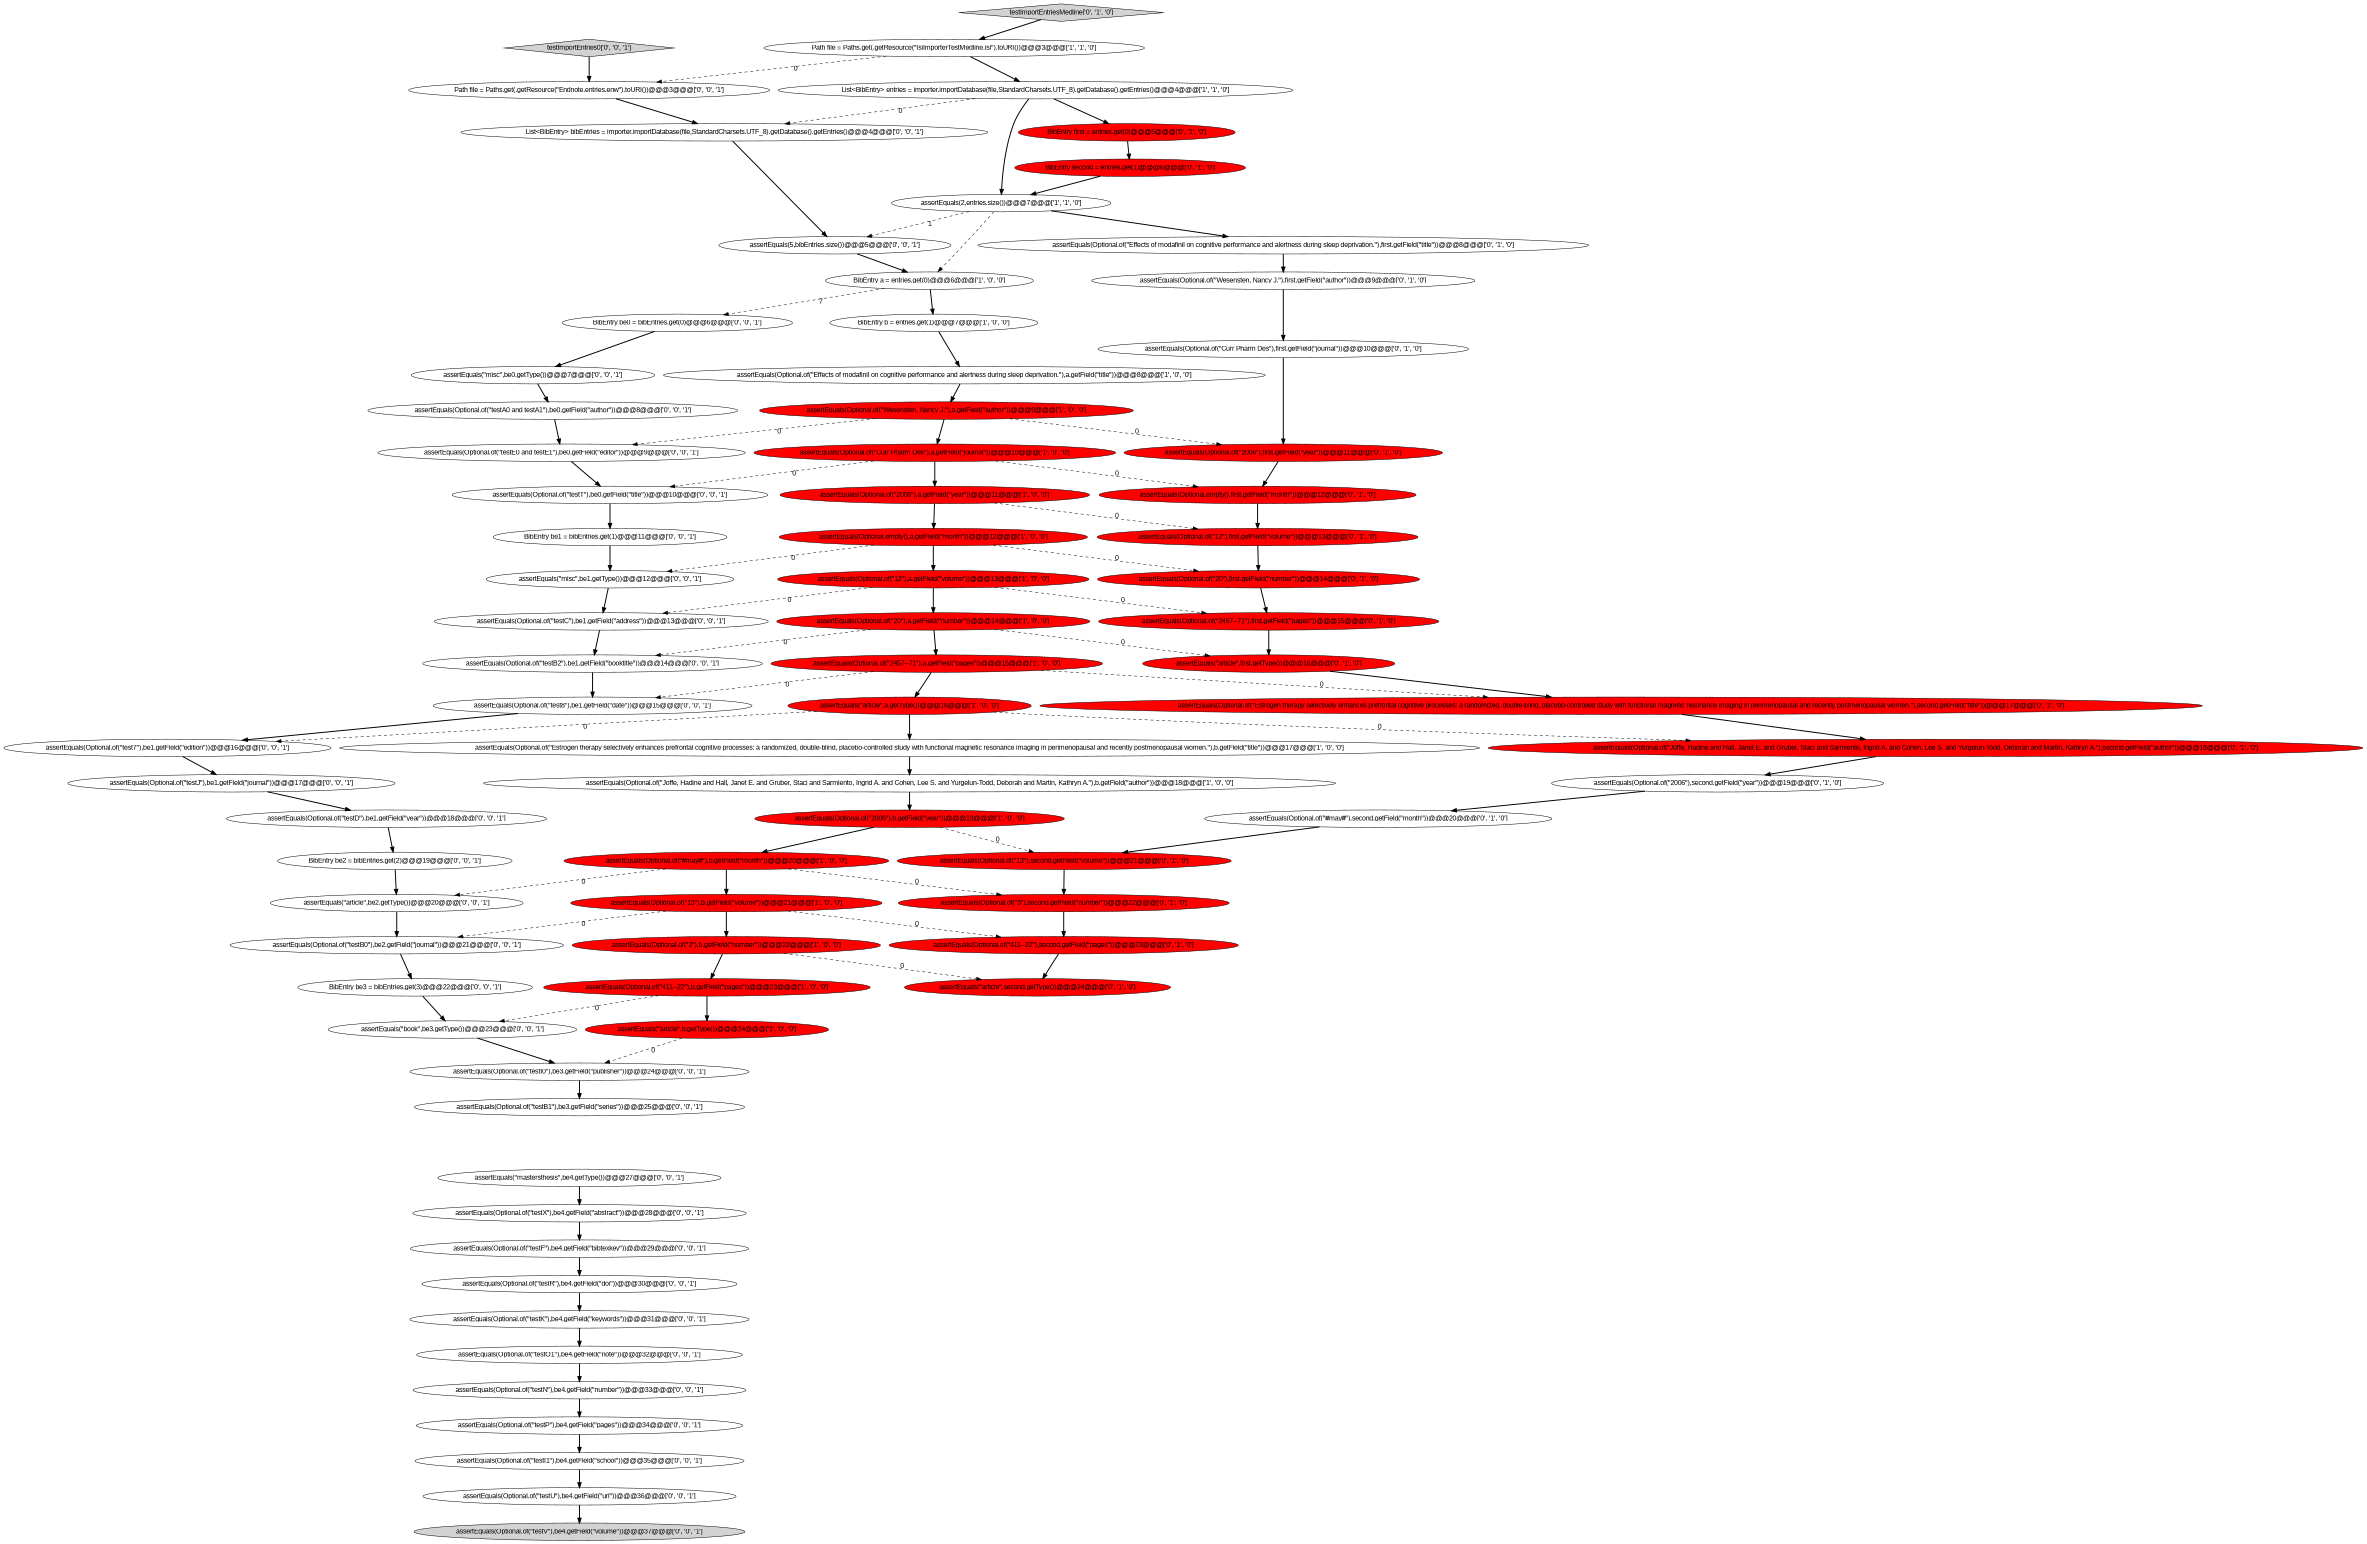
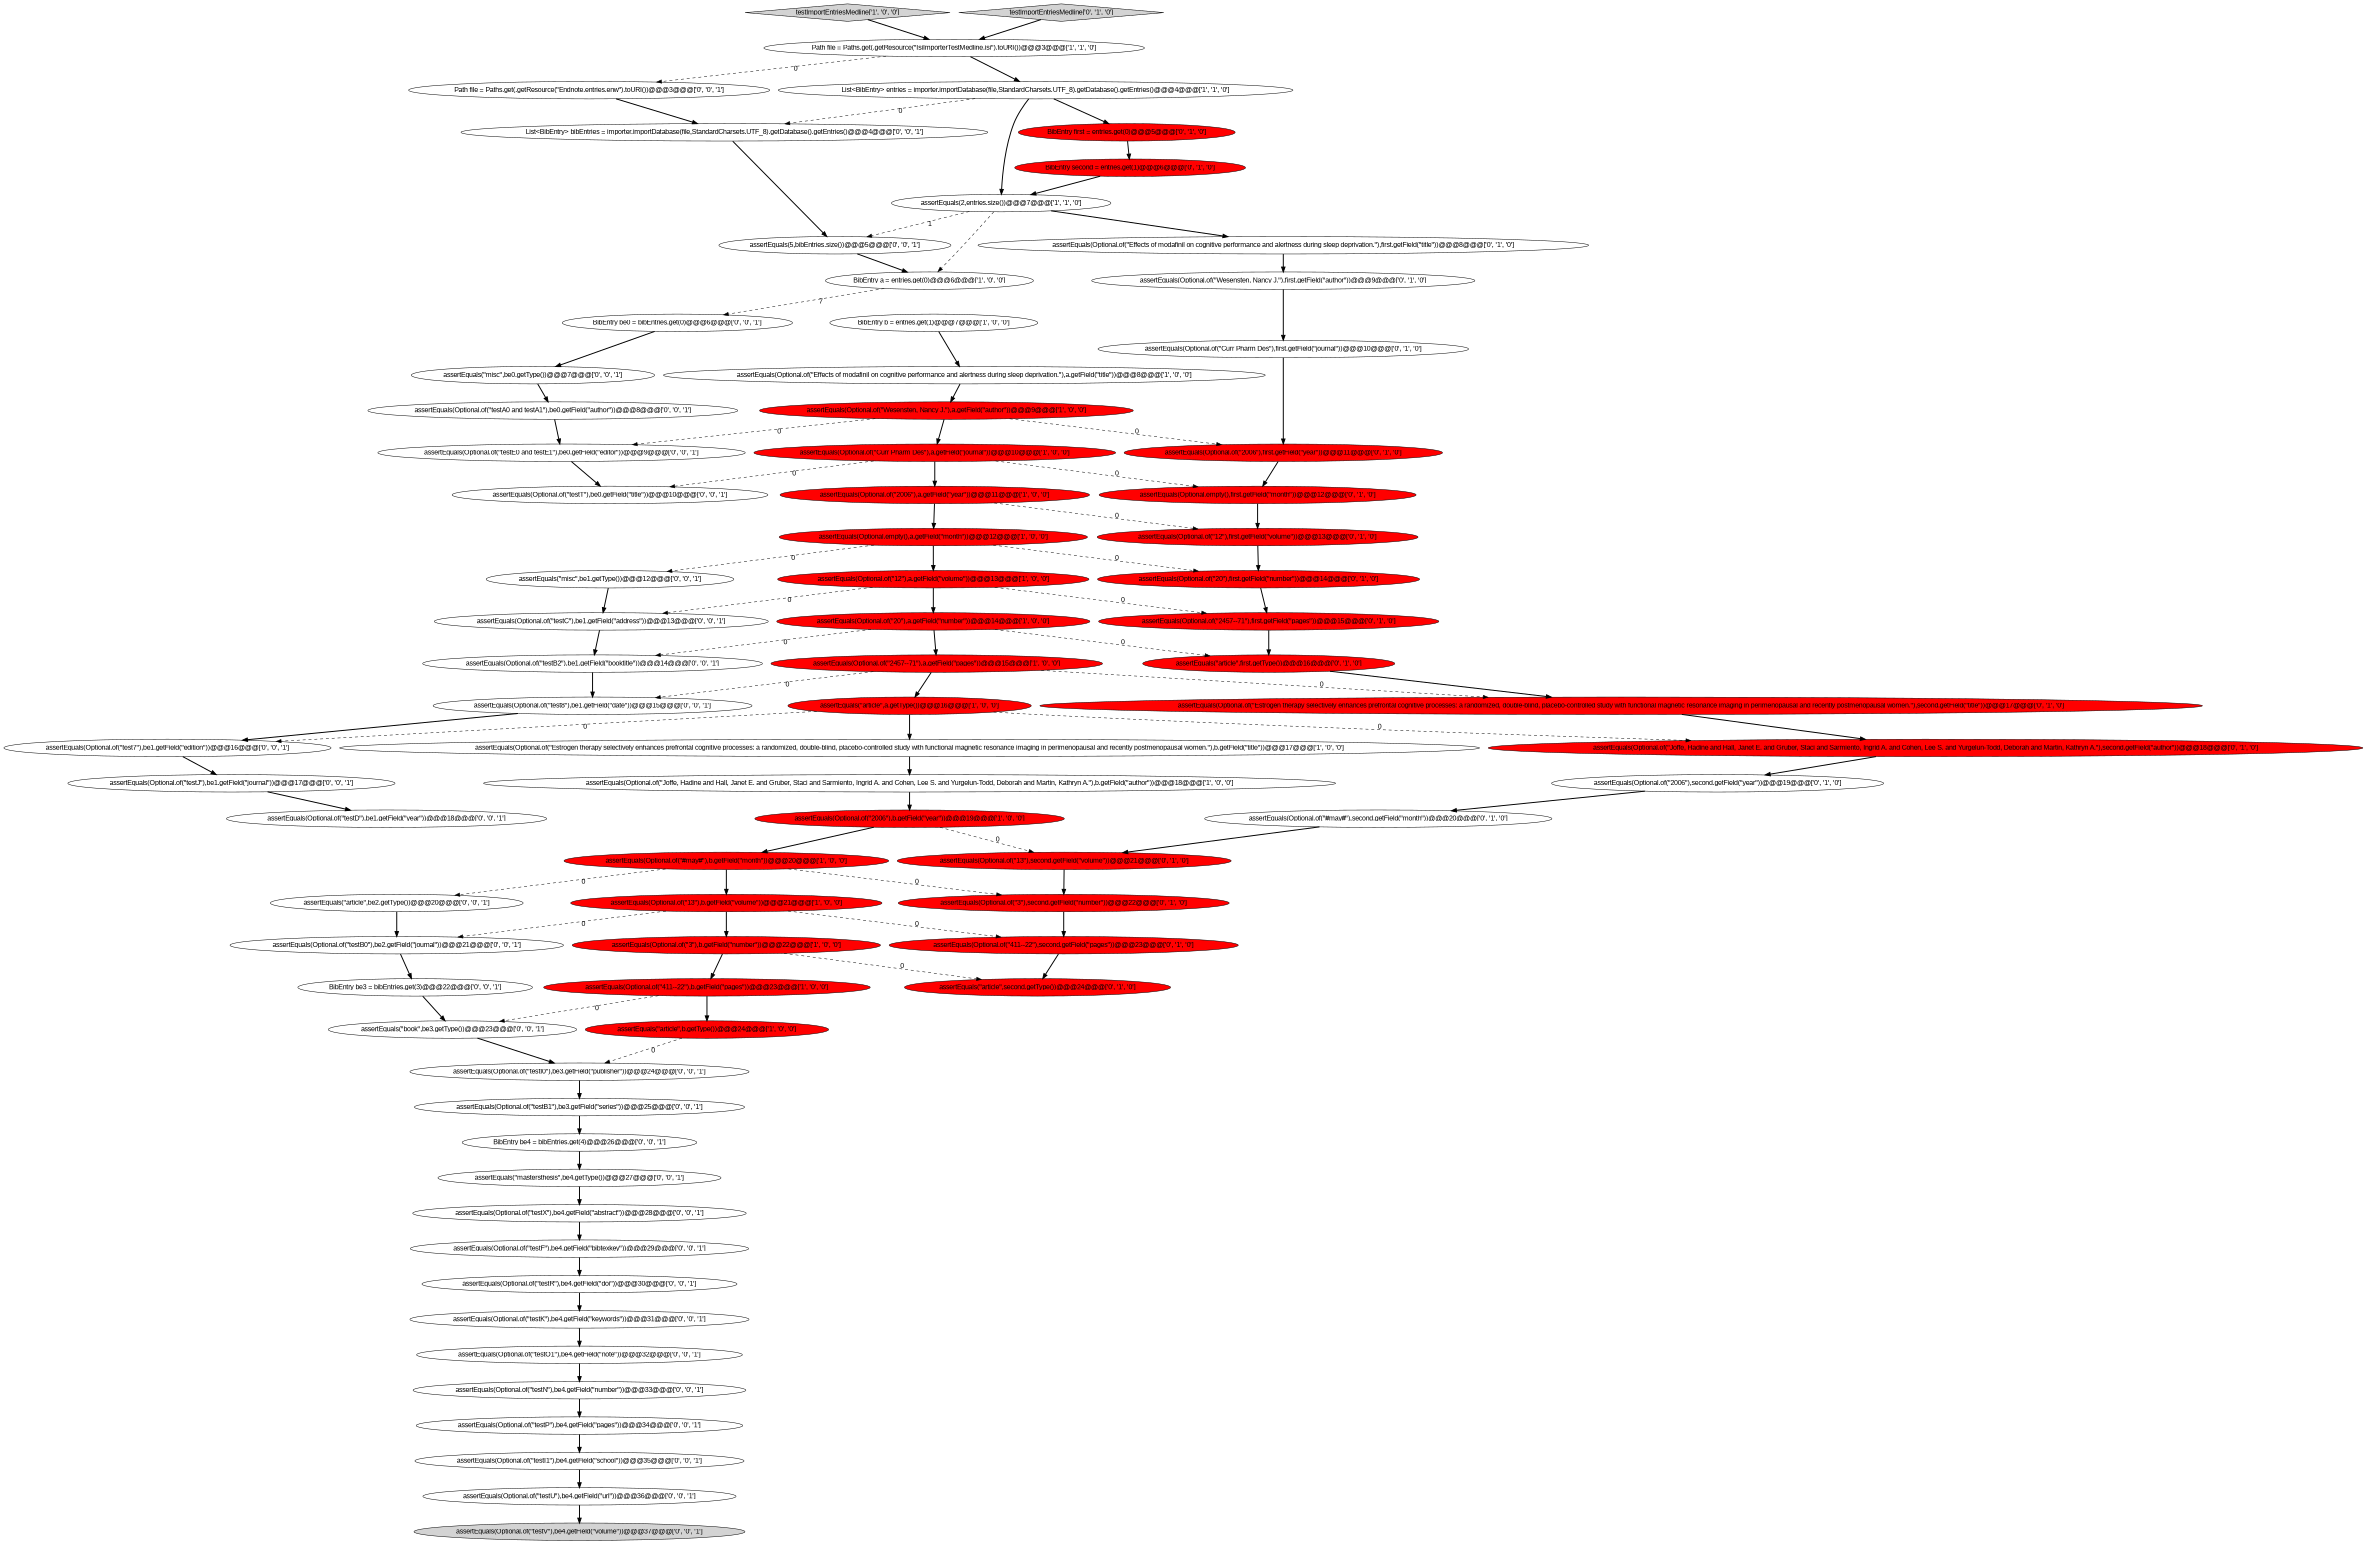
node "testImportEntriesMedline['1', '0', '0']": added
node "testImportEntries0['0', '0', '1']": removed
edge "BibEntry a = entries.get(0)@@@6@@@['1', '0', '0']" -> "BibEntry b = entries.get(1)@@@7@@@['1', '0', '0']": removed
node "BibEntry be1 = bibEntries.get(1)@@@11@@@['0', '0', '1']": removed
node "BibEntry be2 = bibEntries.get(2)@@@19@@@['0', '0', '1']": removed
node "BibEntry be4 = bibEntries.get(4)@@@26@@@['0', '0', '1']": added
